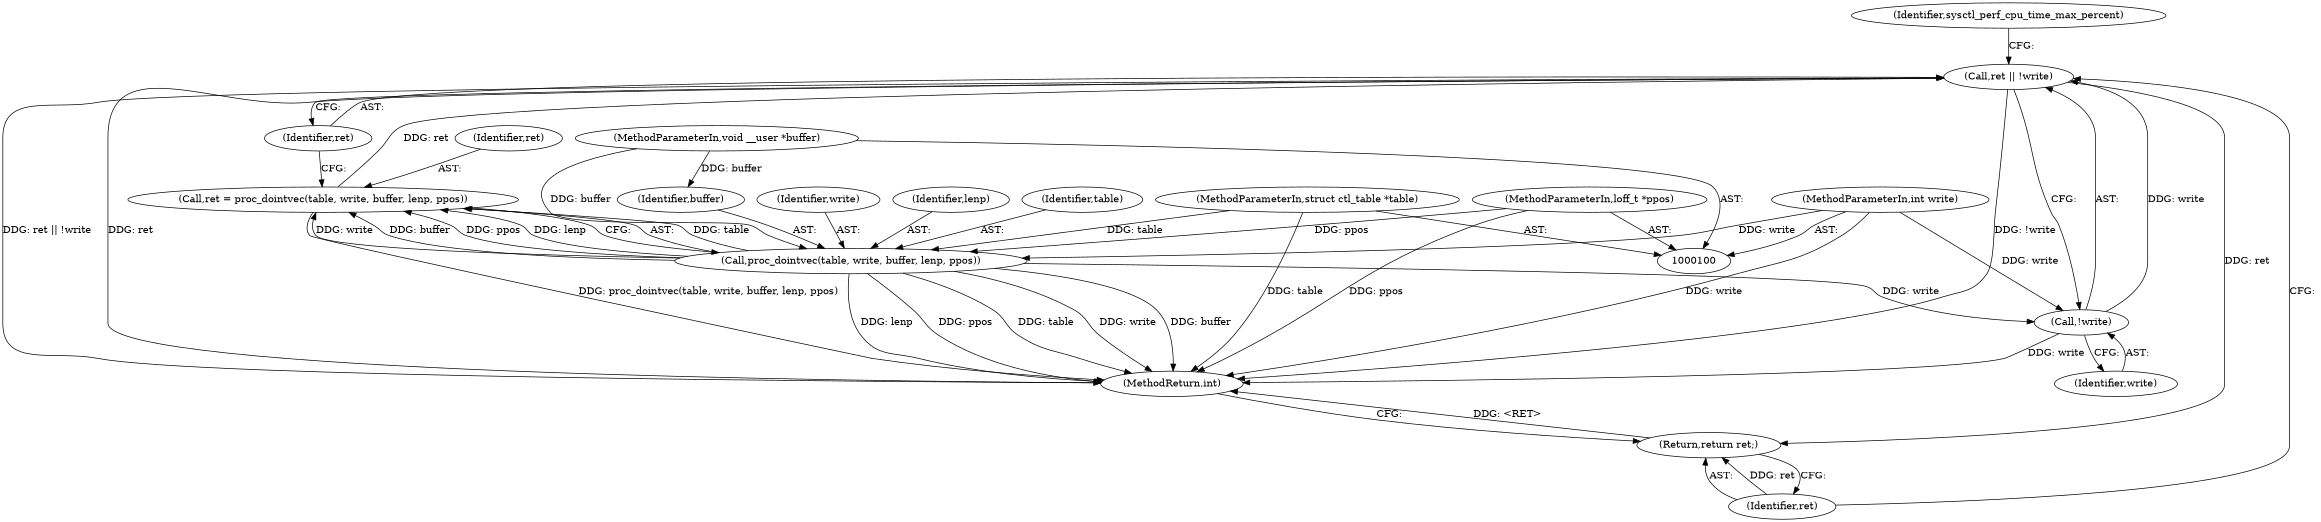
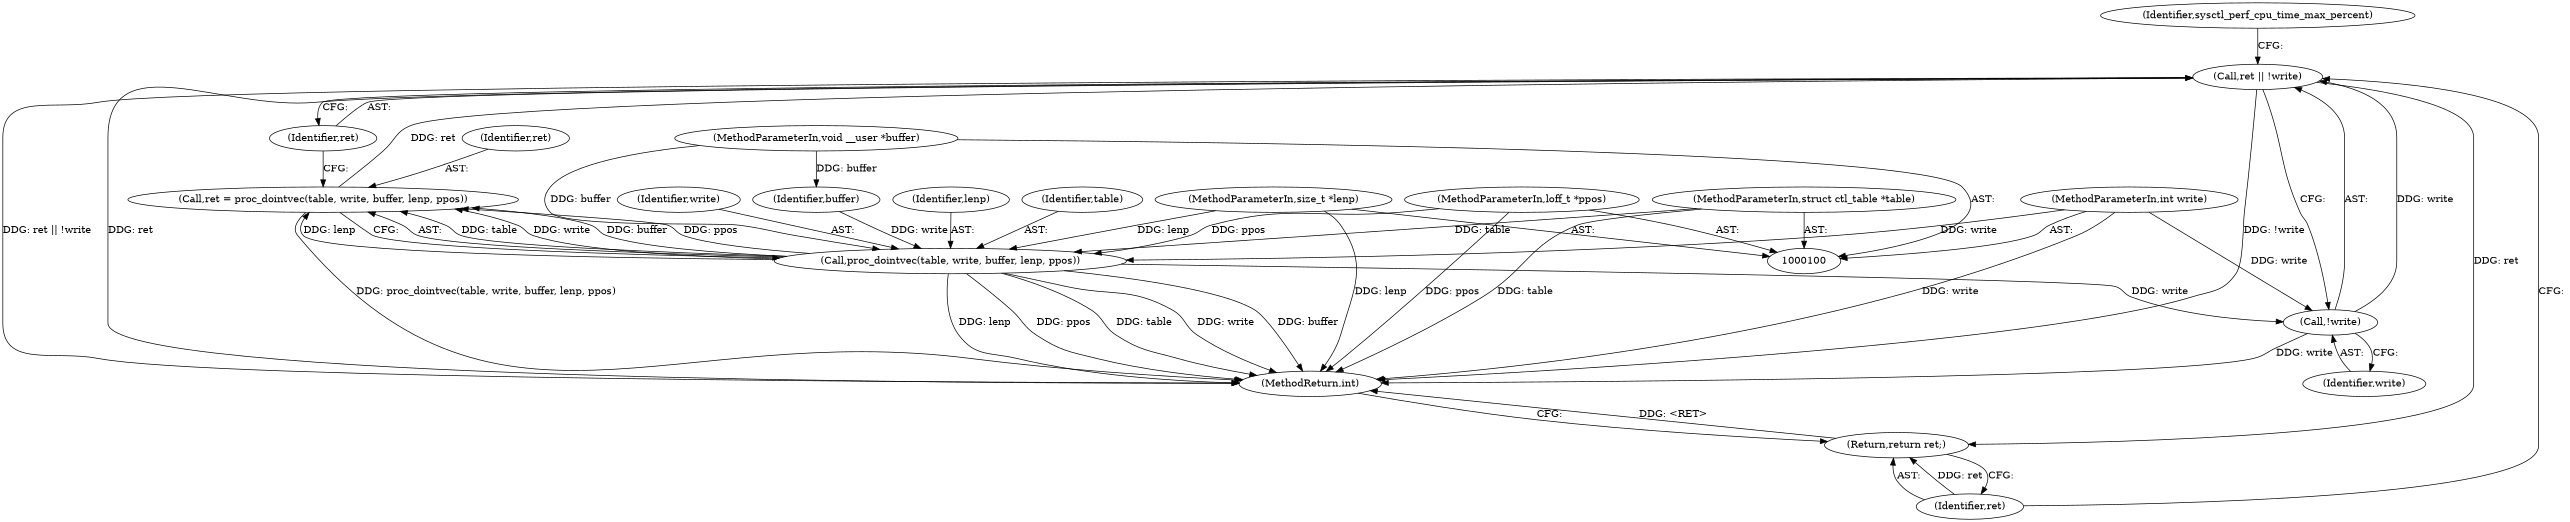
node "(MethodParameterIn,size_t *lenp)": added
edge "(Identifier,buffer)" -> "(Call,proc_dointvec(table, write, buffer, lenp, ppos))": label "AST: " -> "DDG: write"
